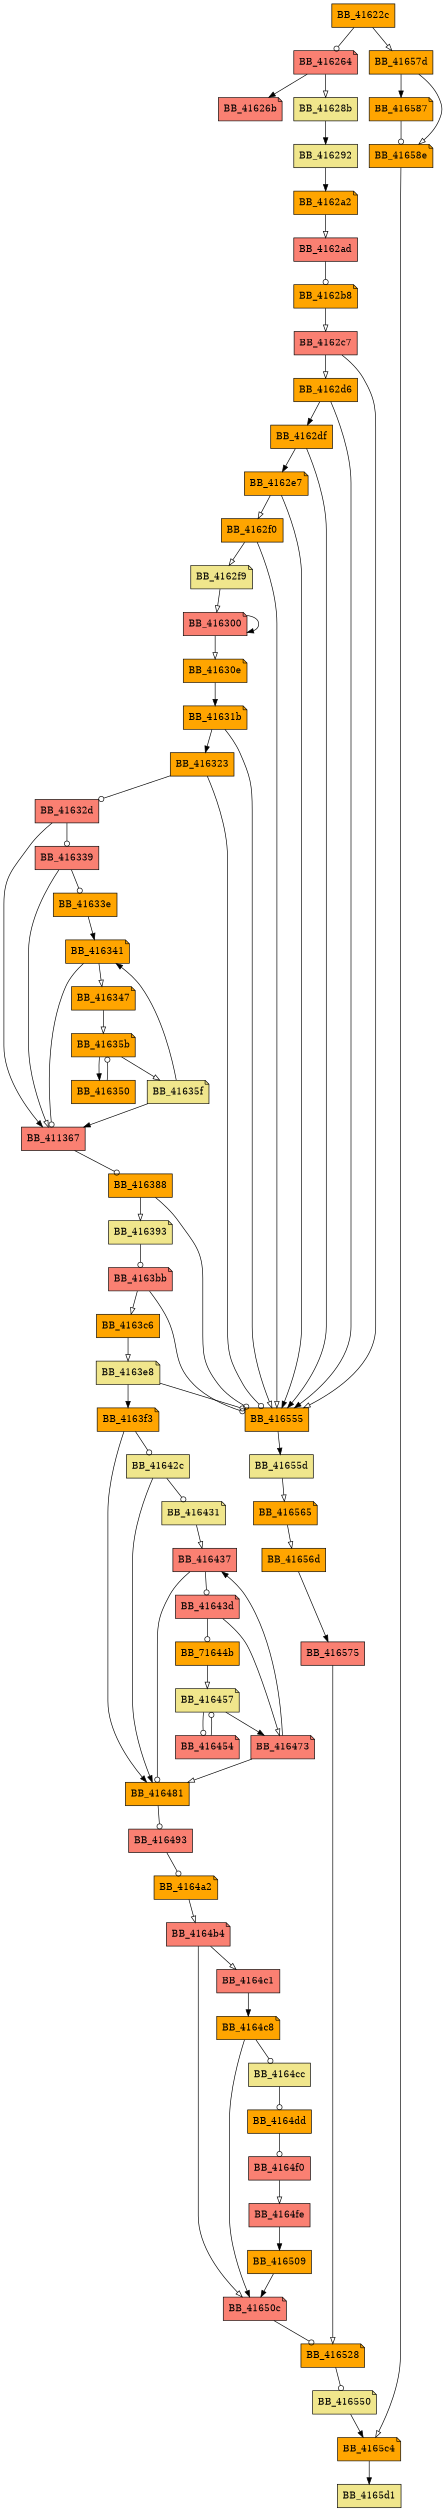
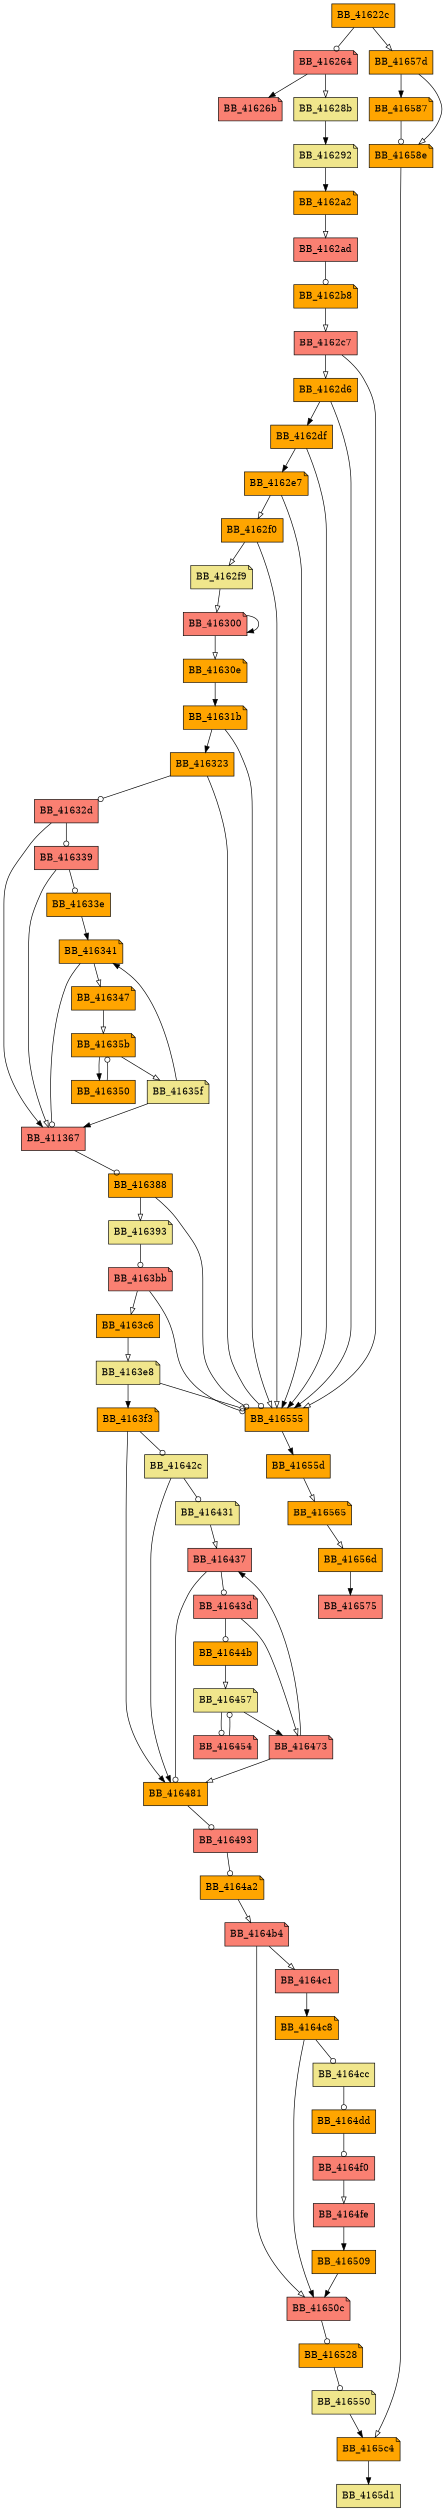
node "BB_416292": shape box -> note
node "BB_41655d": fillcolor khaki -> orange
node "BB_71644b": label "BB_71644b" -> "BB_41644b"
edge "BB_416575" -> "BB_416528": removed
